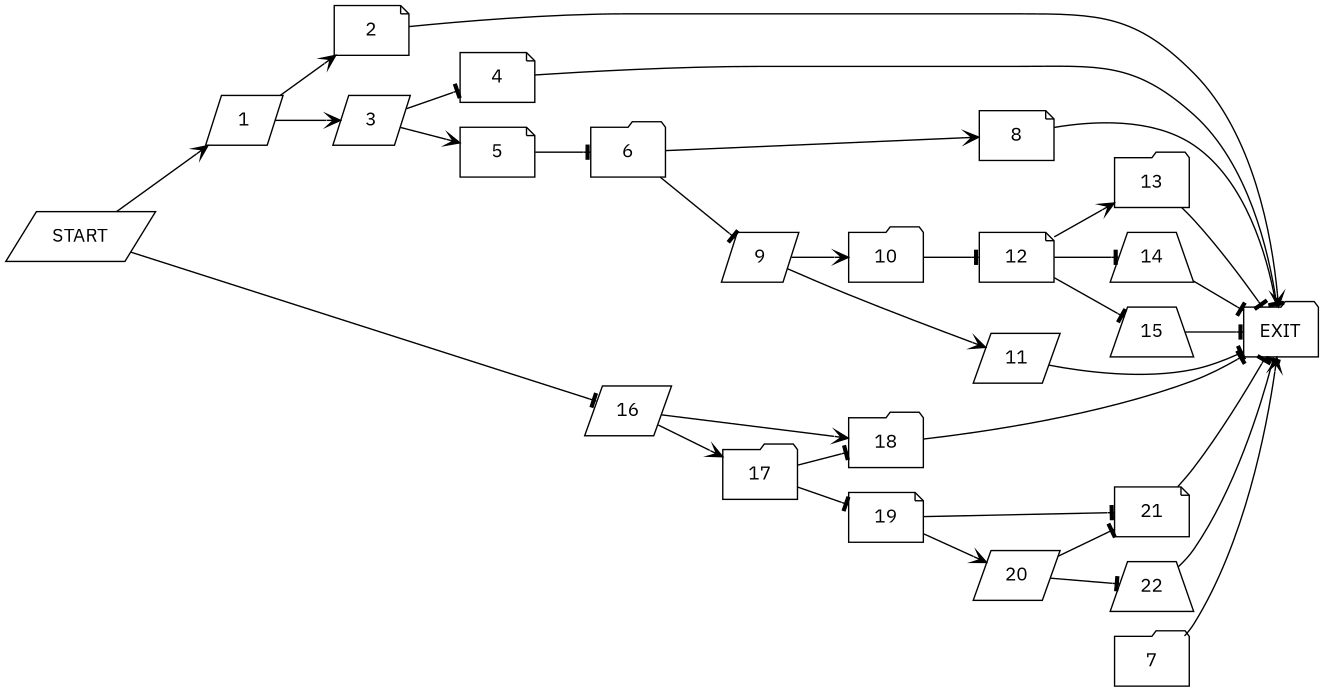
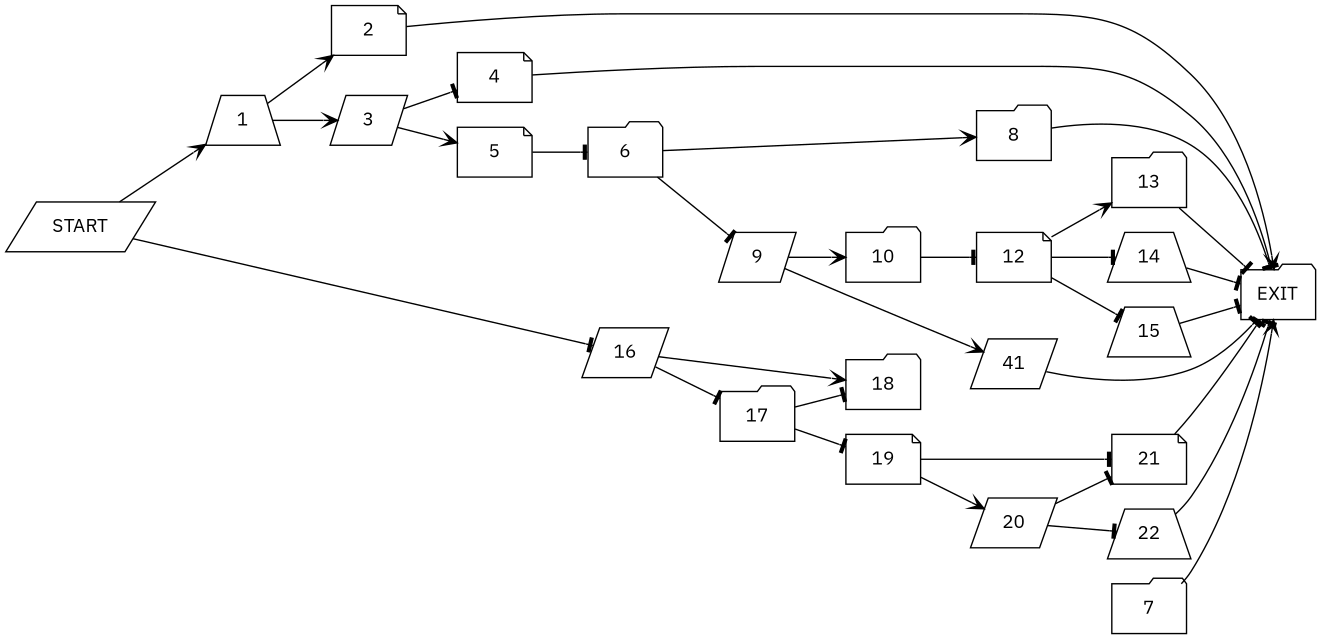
node "1": shape parallelogram -> trapezium
node "8": shape note -> folder
node "11": label "11" -> "41"
edge "18" -> "EXIT": removed
edge "16" -> "17": arrowhead vee -> tee
